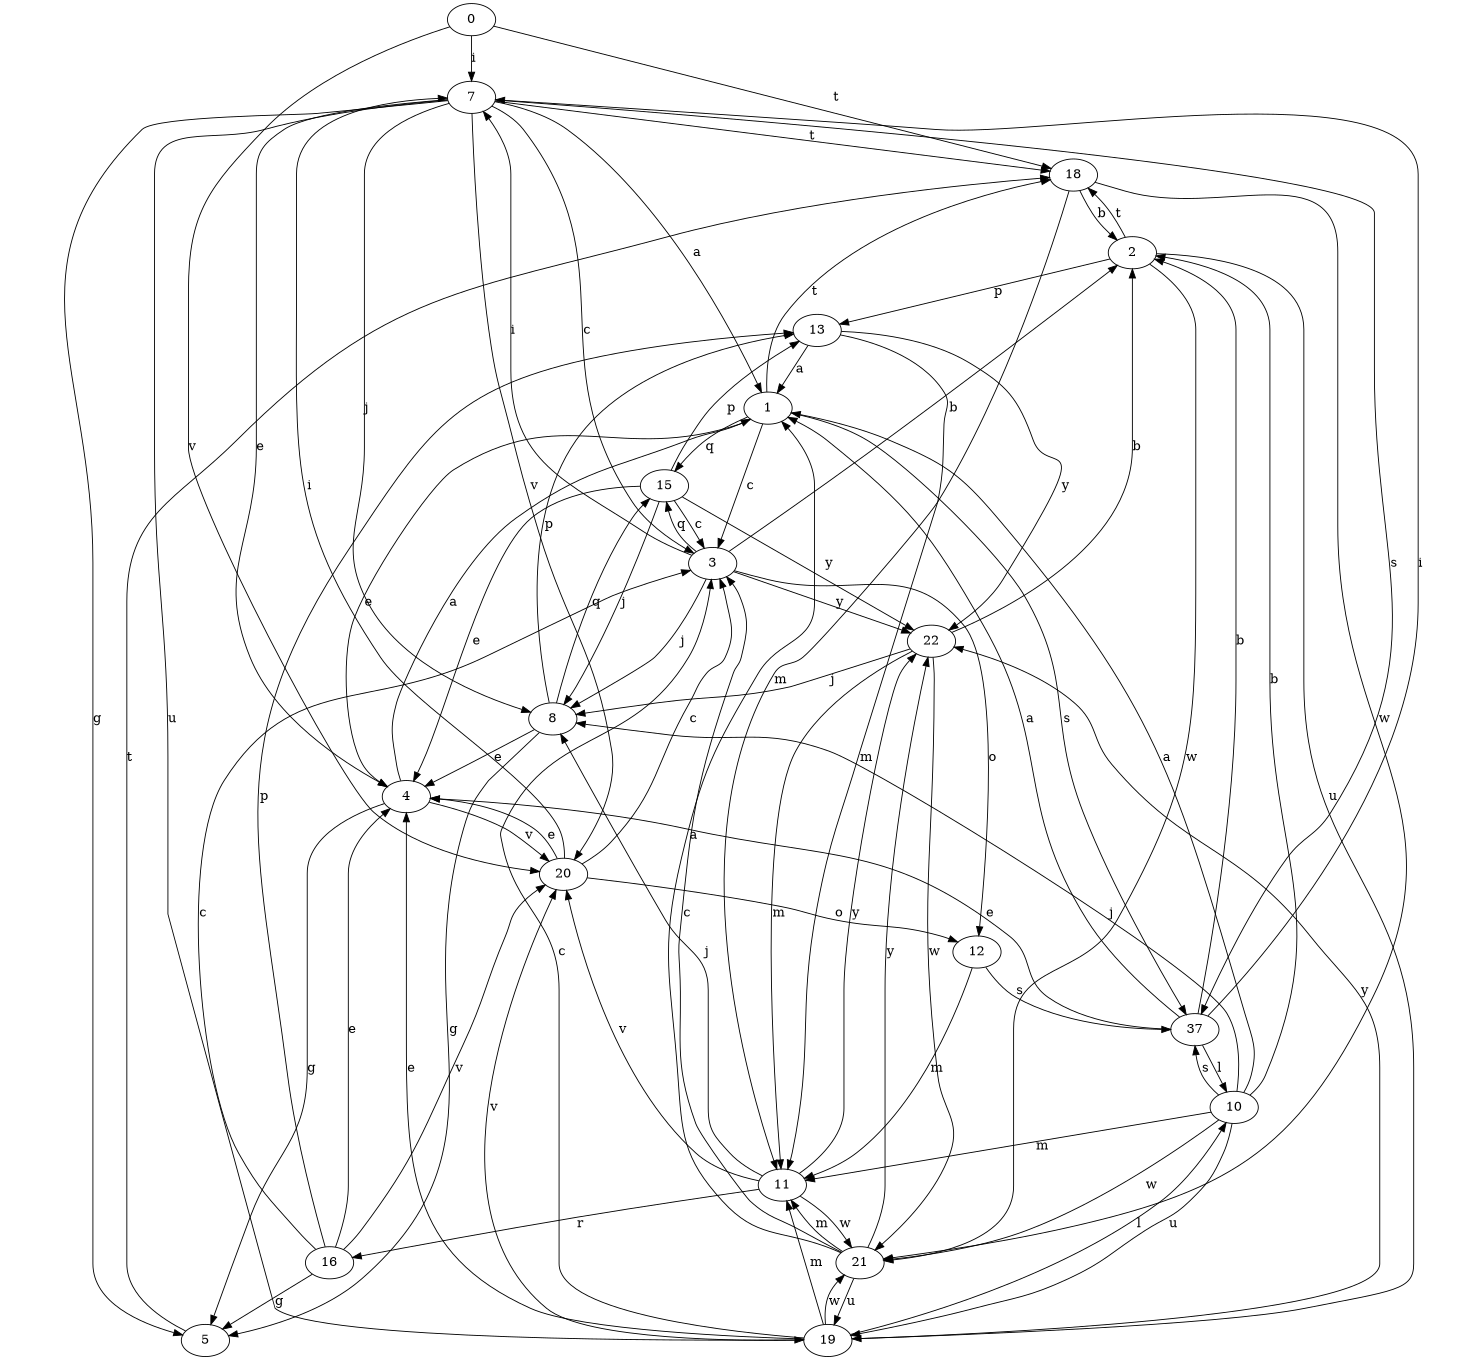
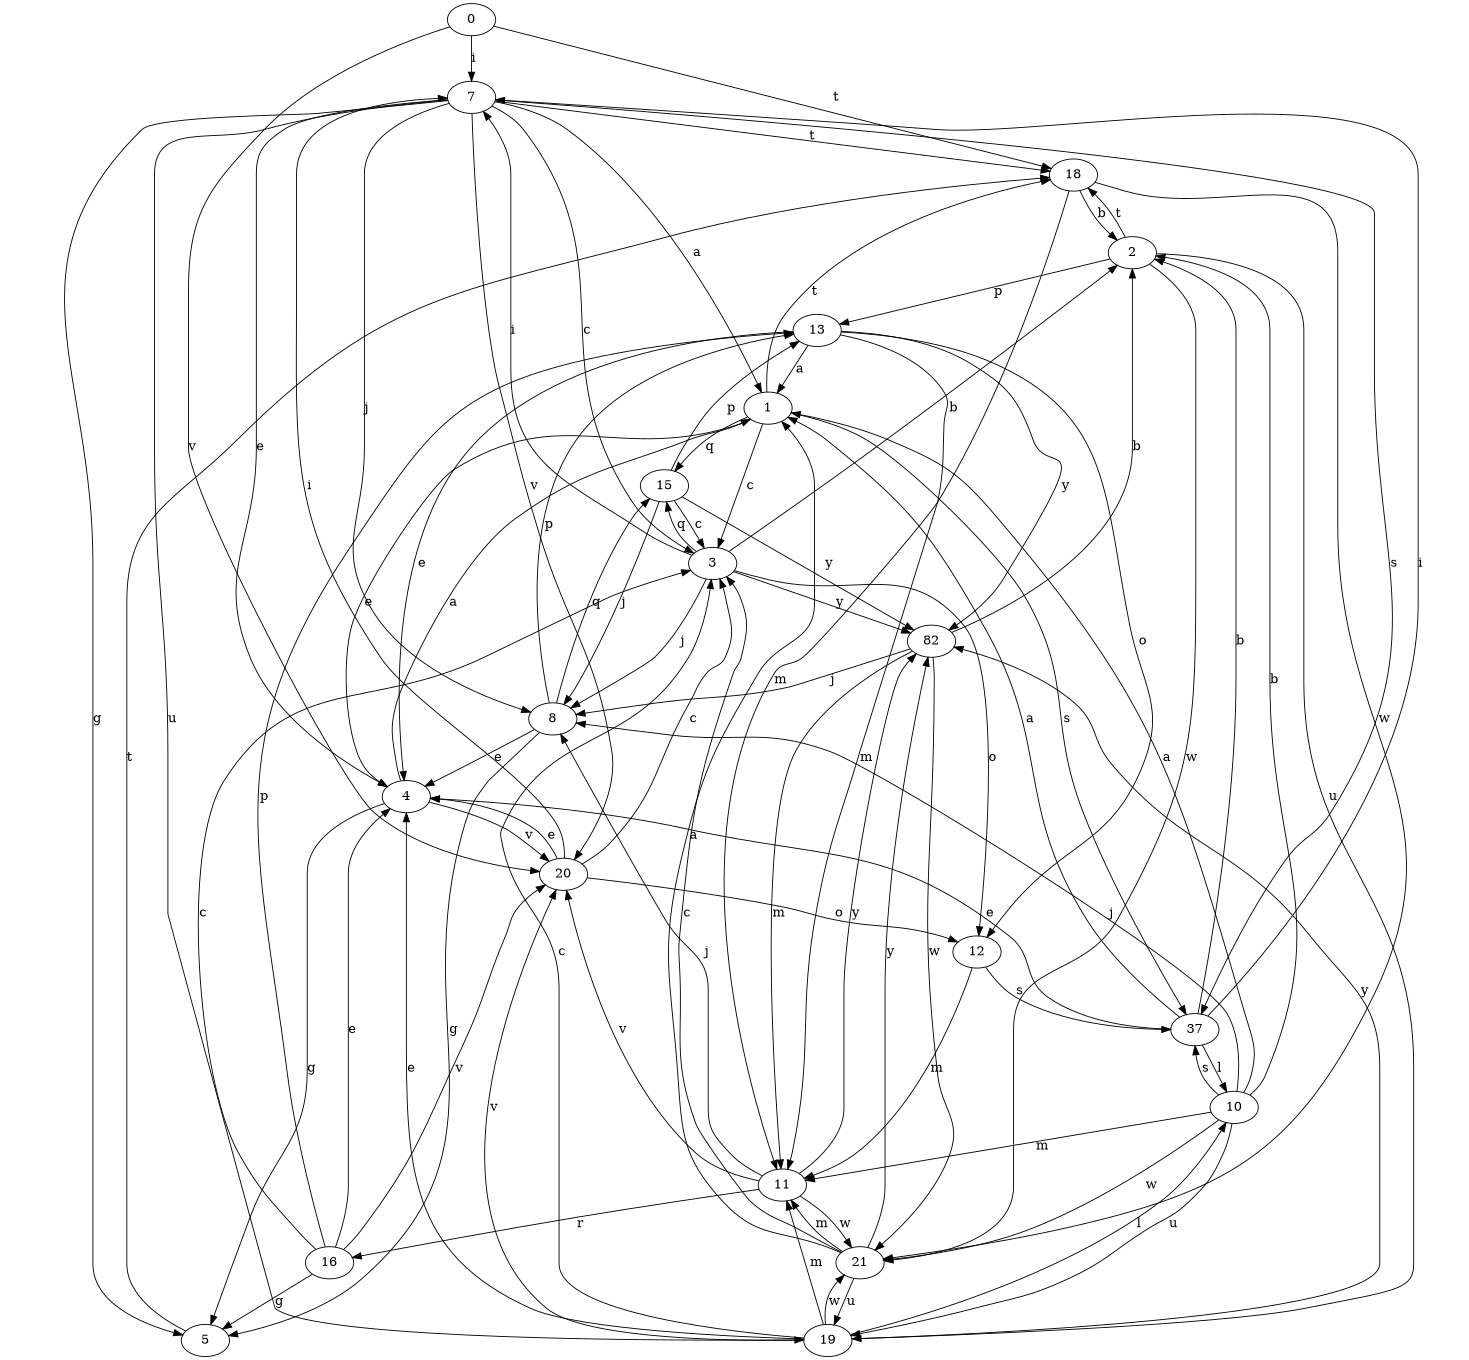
edge "13" -> "12": added, label "o"
edge "15" -> "4": now "13" -> "4"
node "22": label "22" -> "82"
